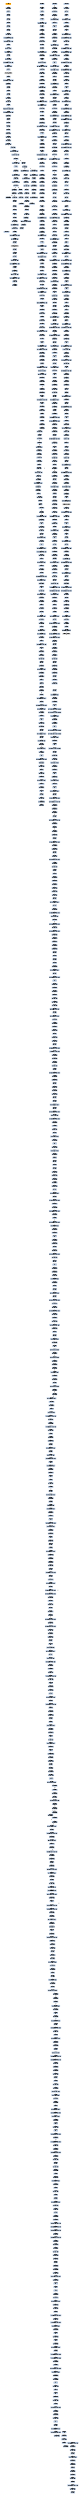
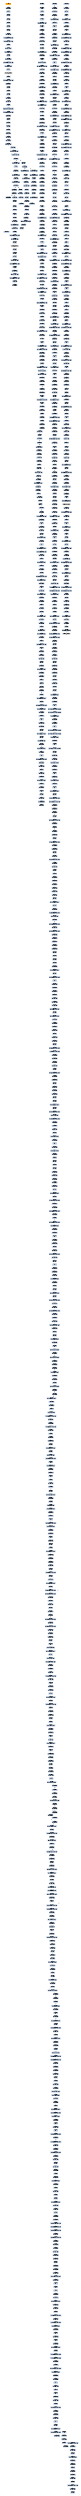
node "0x00609e48 popl %esi": added
